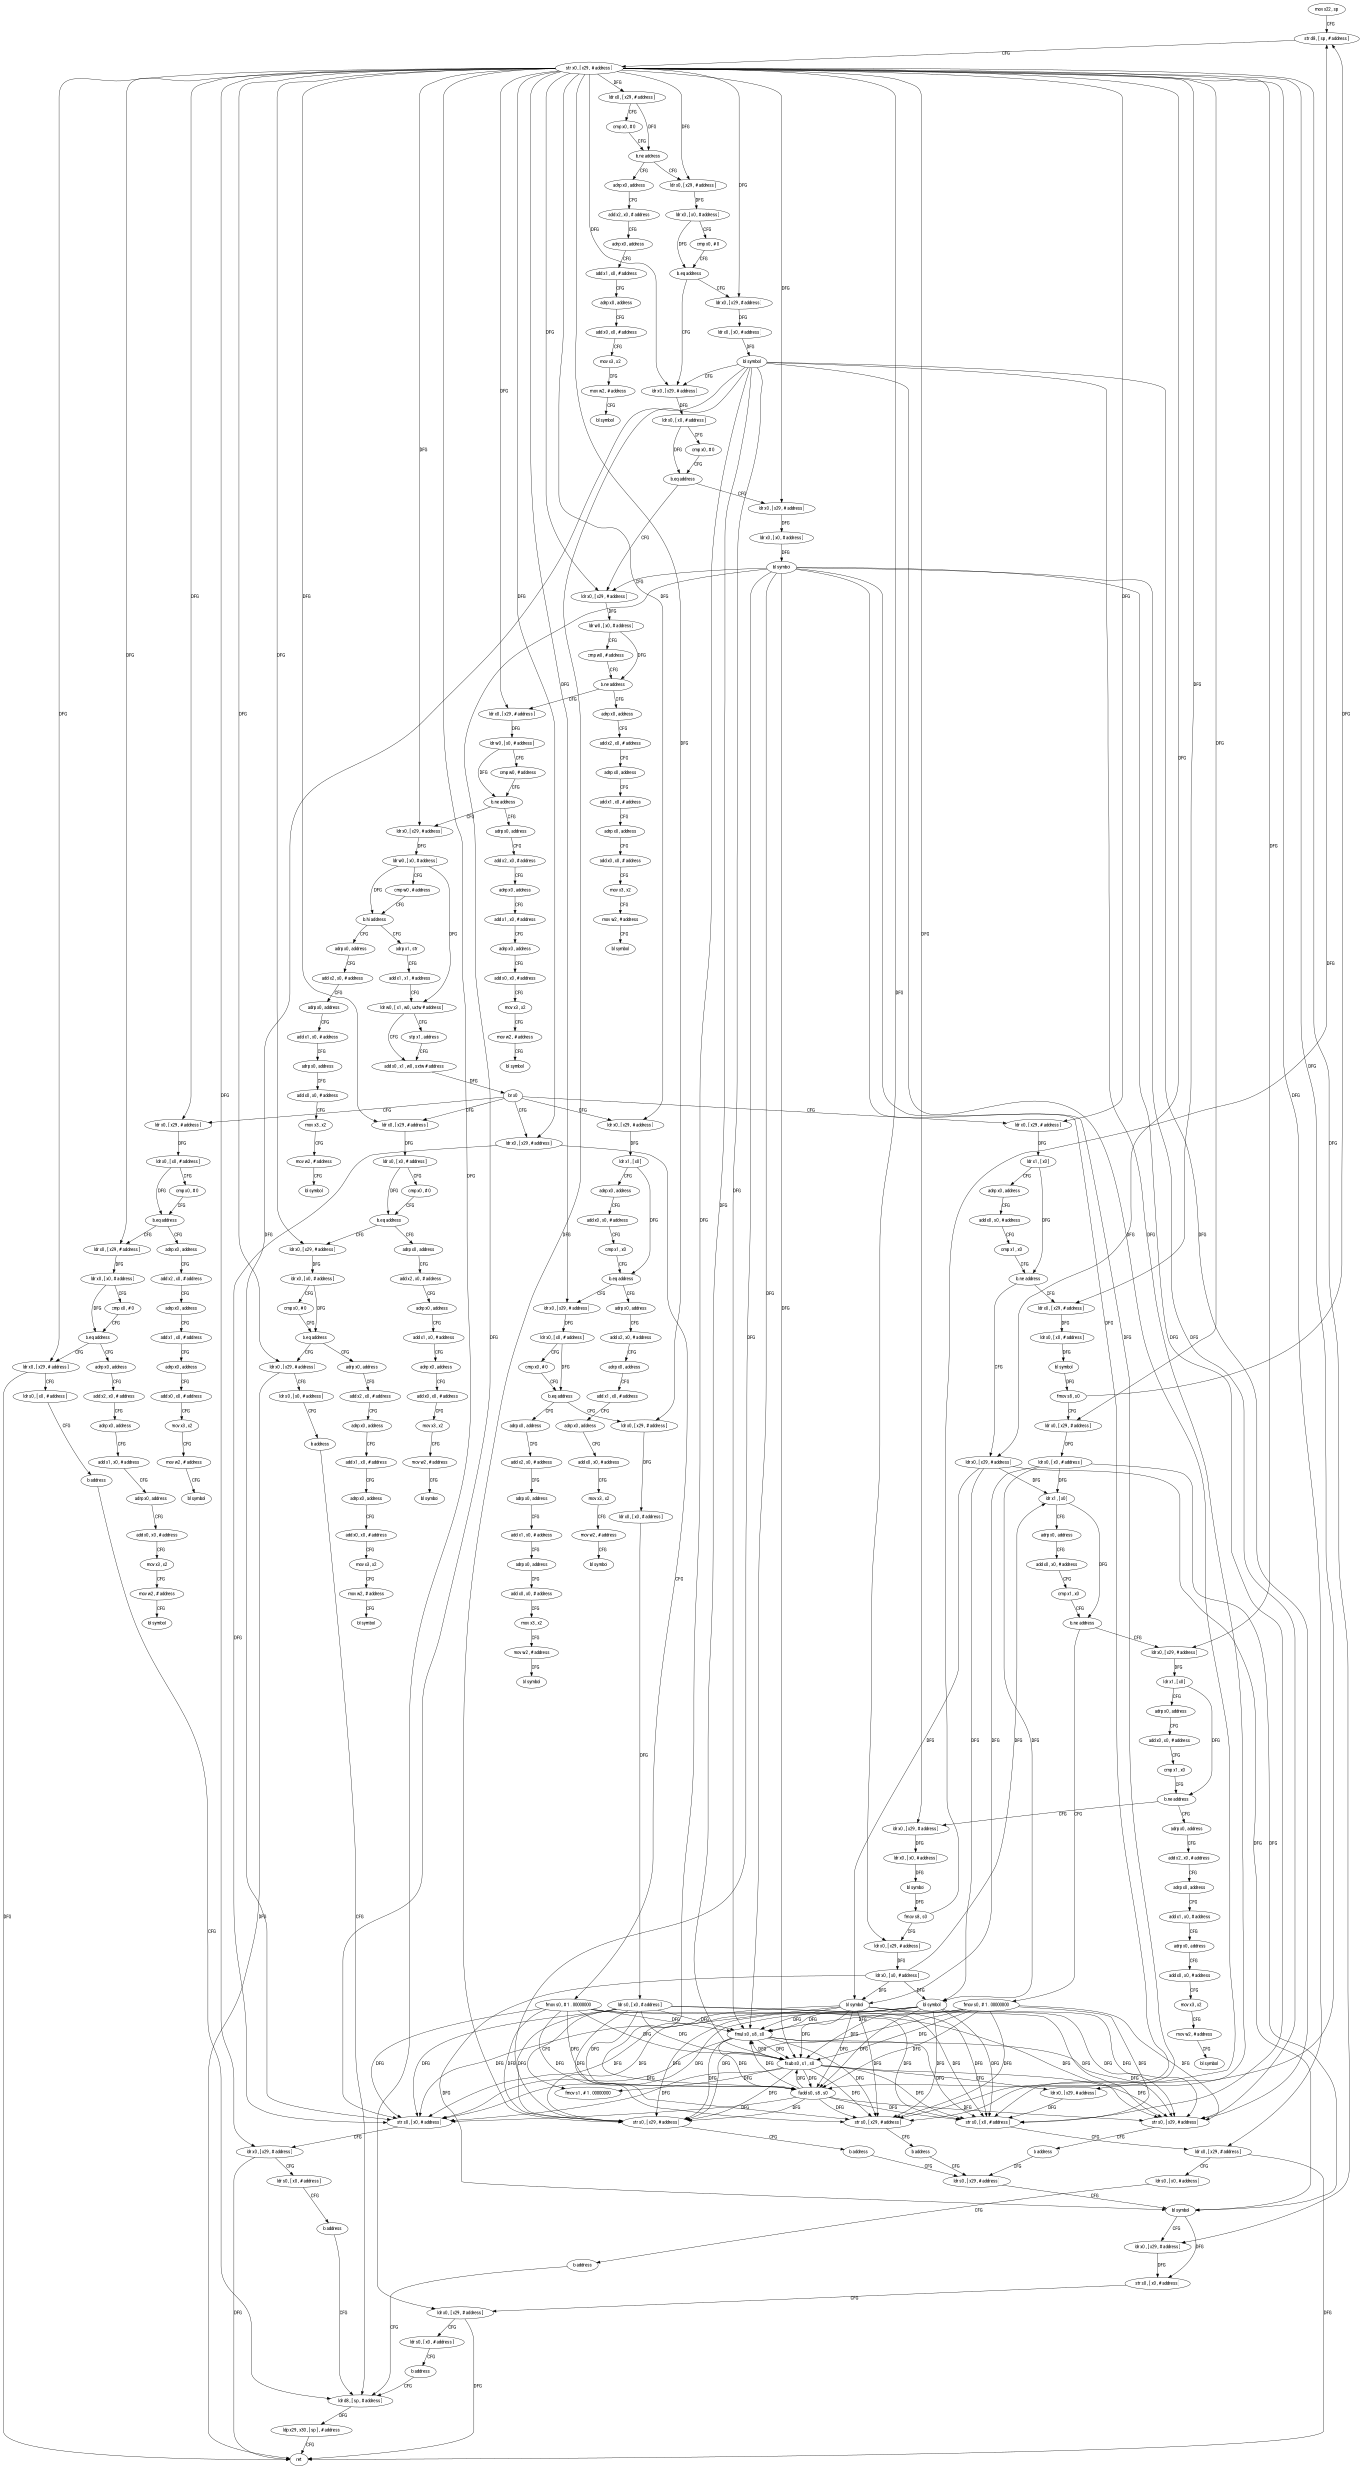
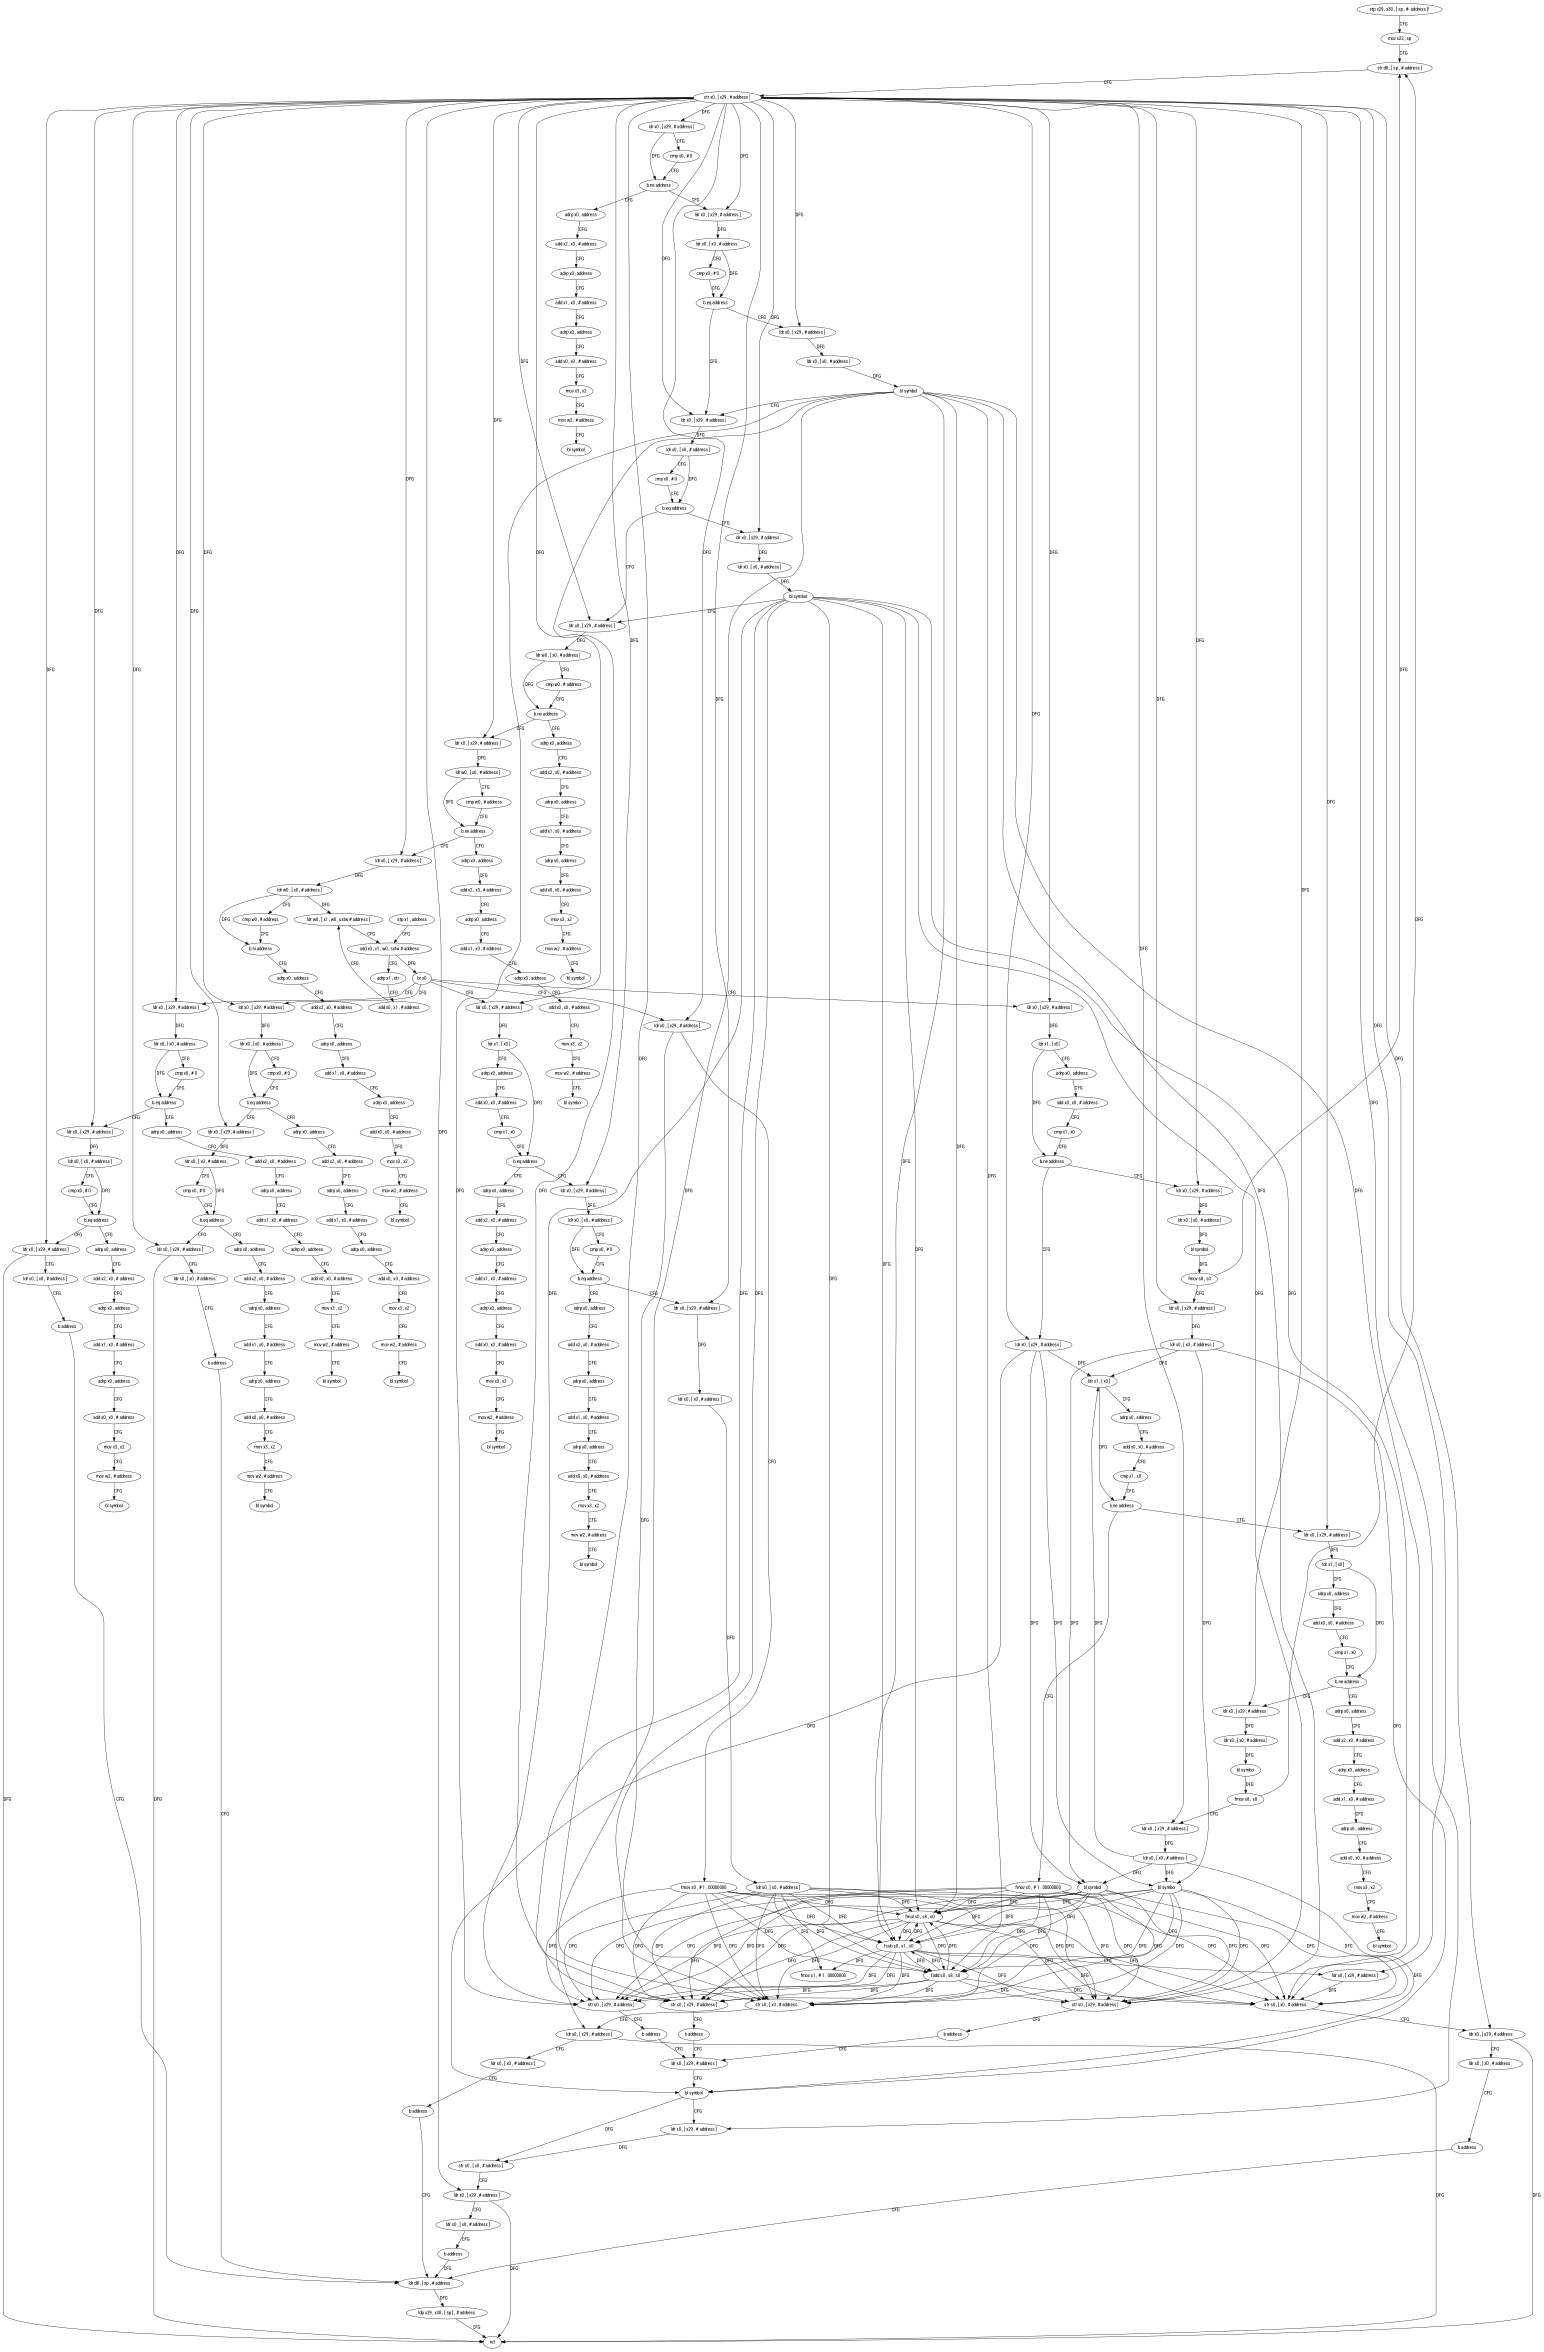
node "stp x29 , x30 , [ sp , #- address ]!": added
edge "b.hi address" -> "adrp x1 , str": now "add x0 , x1 , w0 , sxtw # address" -> "adrp x1 , str"
node "add x1 , x1 , # address": label "add x1 , x1 , # address" -> "add x0 , x1 , # address"
edge "ldr w0 , [ x1 , w0 , uxtw # address ]" -> "stp x1 , address": removed, label "CFG"
